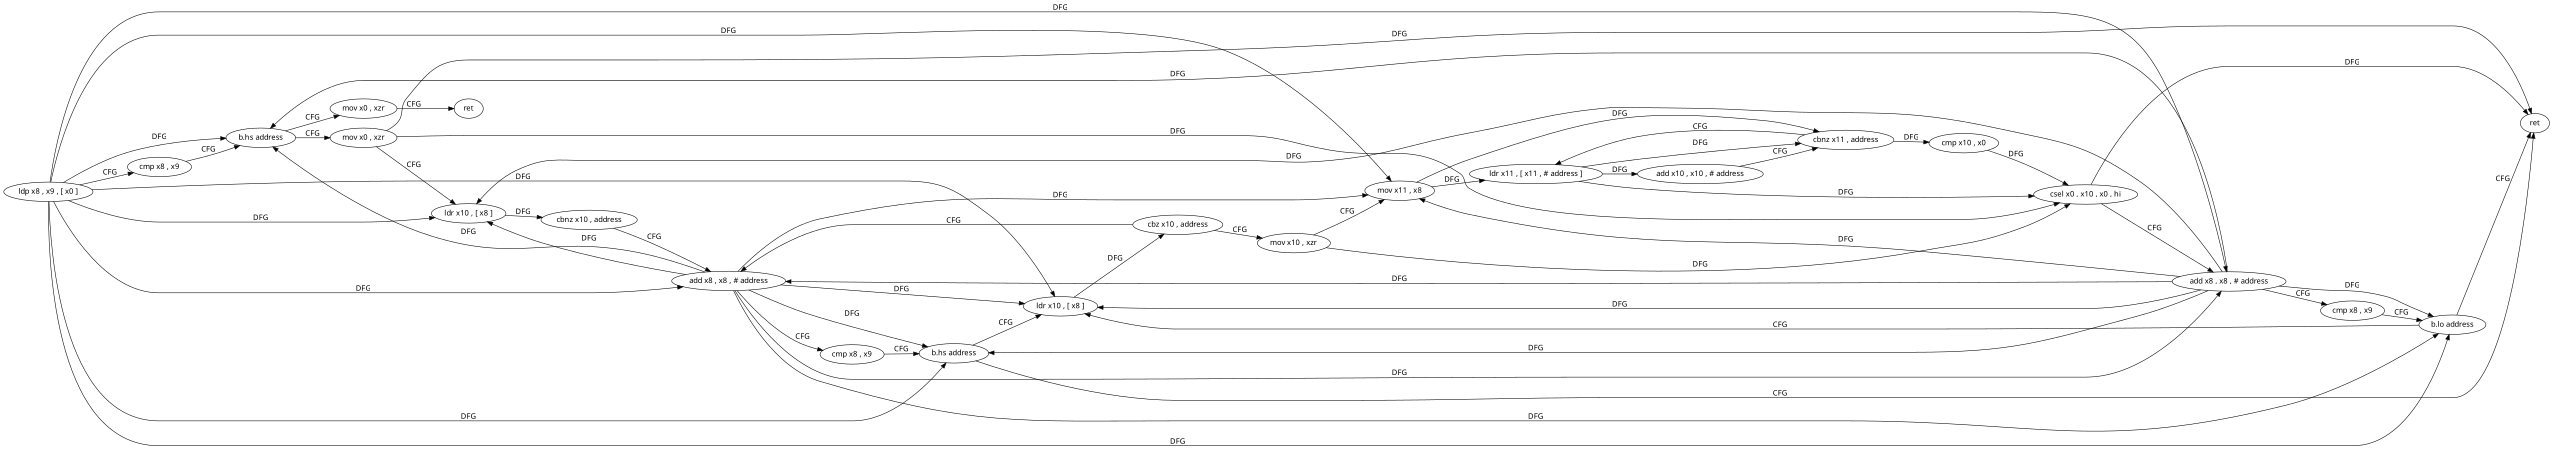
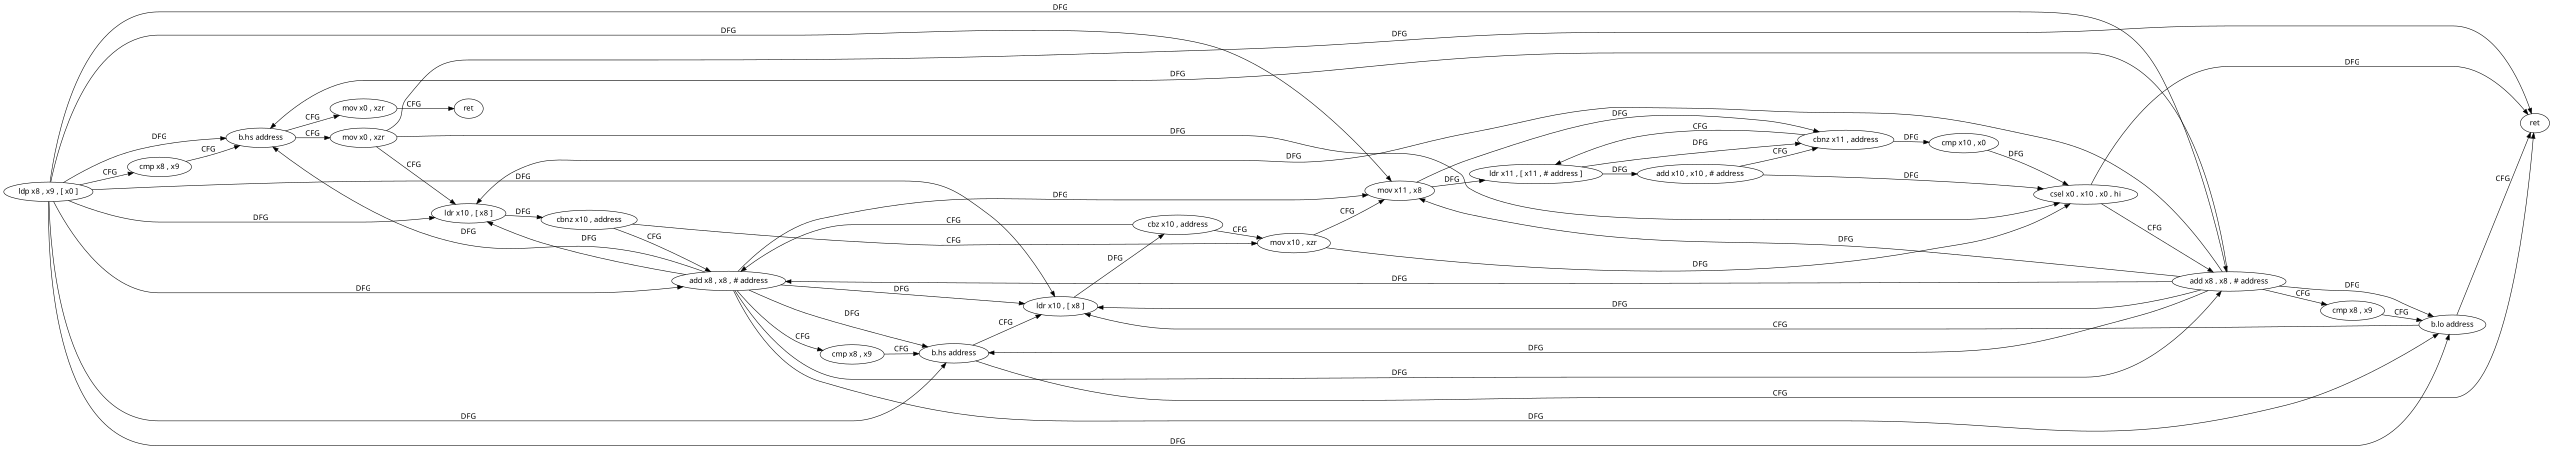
edge "ldr x11 , [ x11 , # address ]" -> "csel x0 , x10 , x0 , hi": now "add x10 , x10 , # address" -> "csel x0 , x10 , x0 , hi"
edge "cbnz x10 , address" -> "mov x10 , xzr": added, label "CFG"
